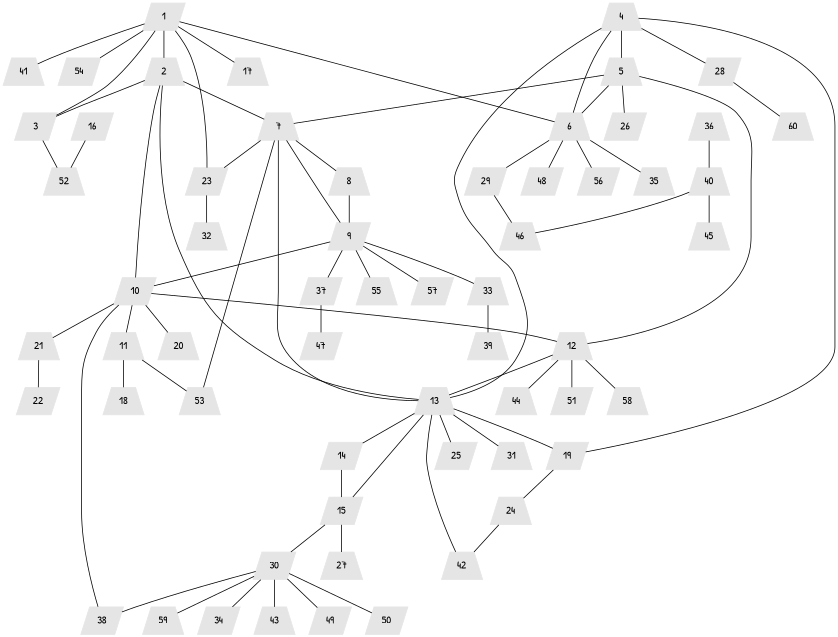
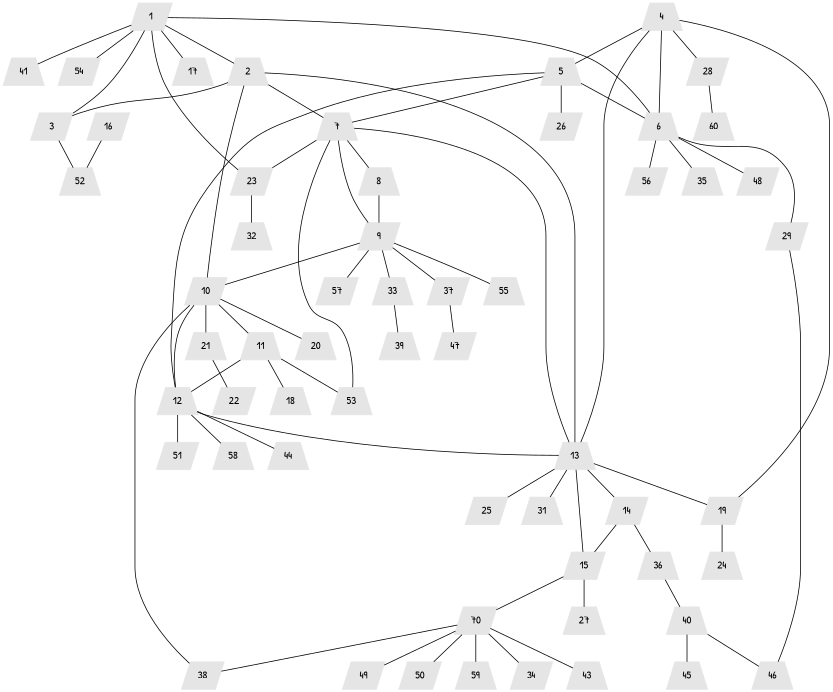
edge "11" -- "12": added
edge "14" -- "36": added
node "30": label "30" -> "70"
node "42": removed
